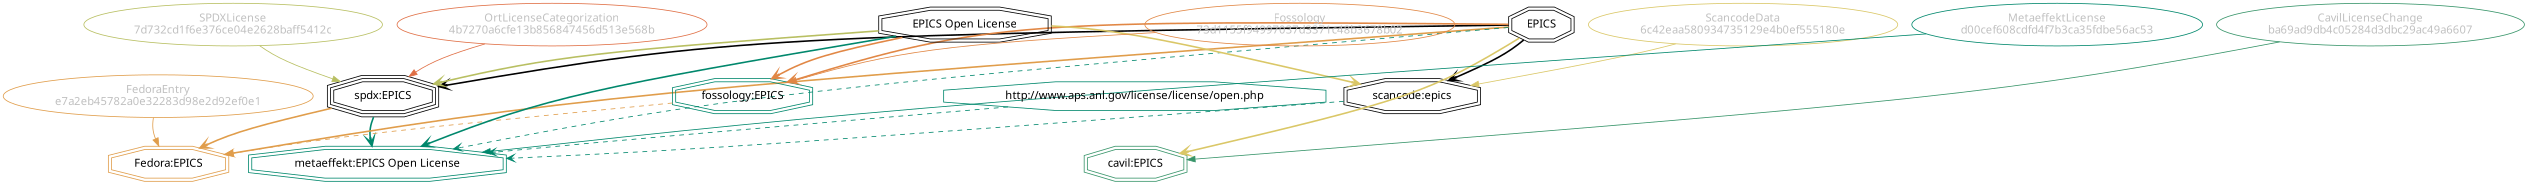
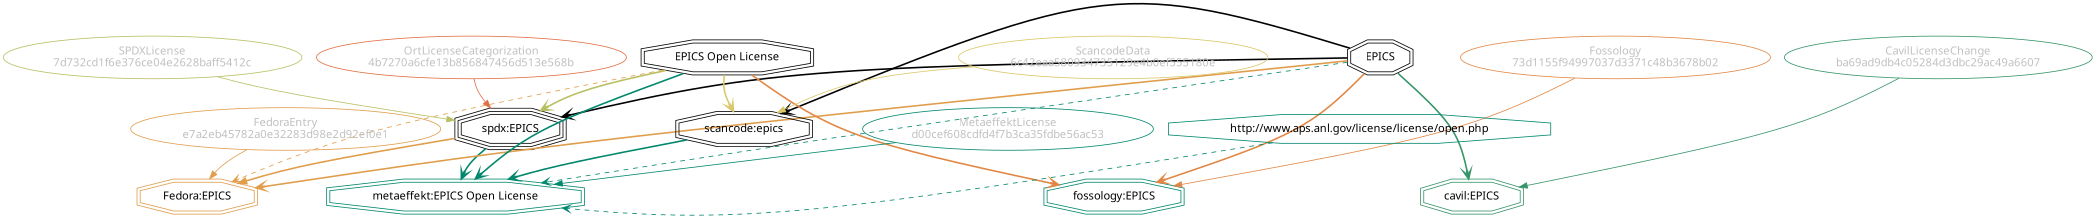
edge "EPICS" -> "Fedora:EPICS": arrowhead normal -> vee
edge "EPICS" -> "cavil:EPICS": color #dac767 -> #379469
edge "spdx:EPICS" -> "Fedora:EPICS": arrowhead vee -> normal
edge "fossology:EPICS" -> "Fedora:EPICS": now "EPICS Open License" -> "Fedora:EPICS"
edge "scancode:epics" -> "metaeffekt:EPICS Open License": style dashed -> bold
